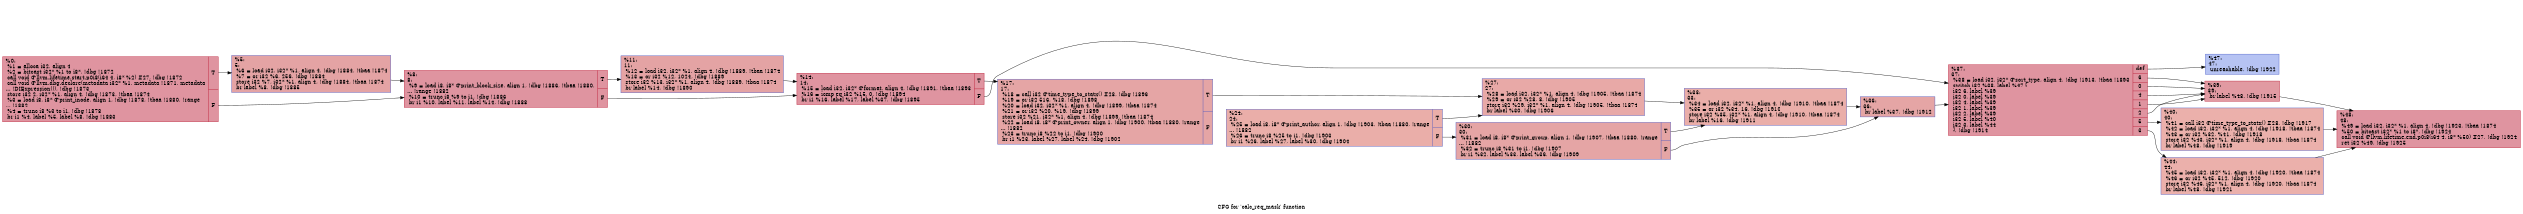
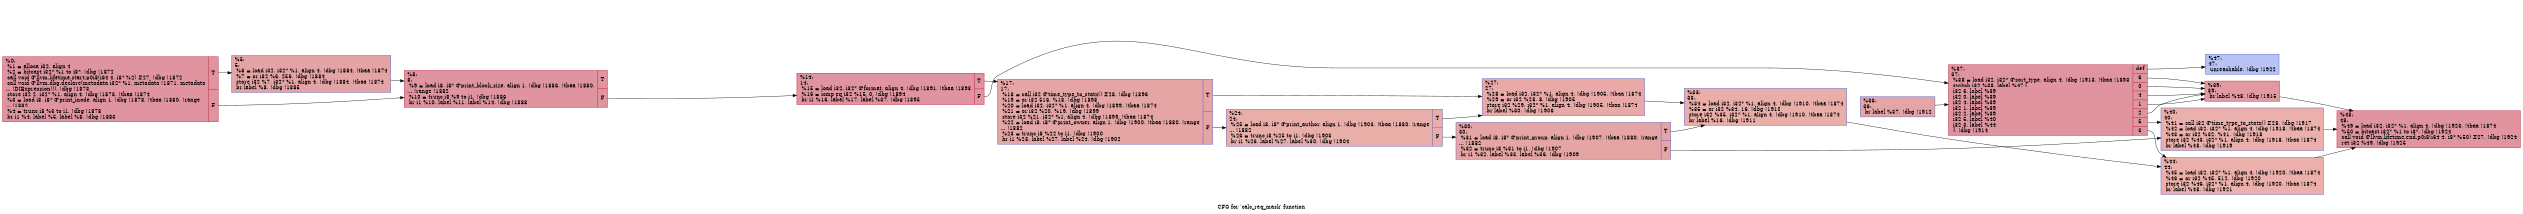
node "%11:": removed
edge "%33:" -> "%36:": now "%33:" -> "%44:"
edge "%17:" -> "%24:": added
edge "%30:" -> "%36:": now "%30:" -> "%40:"
